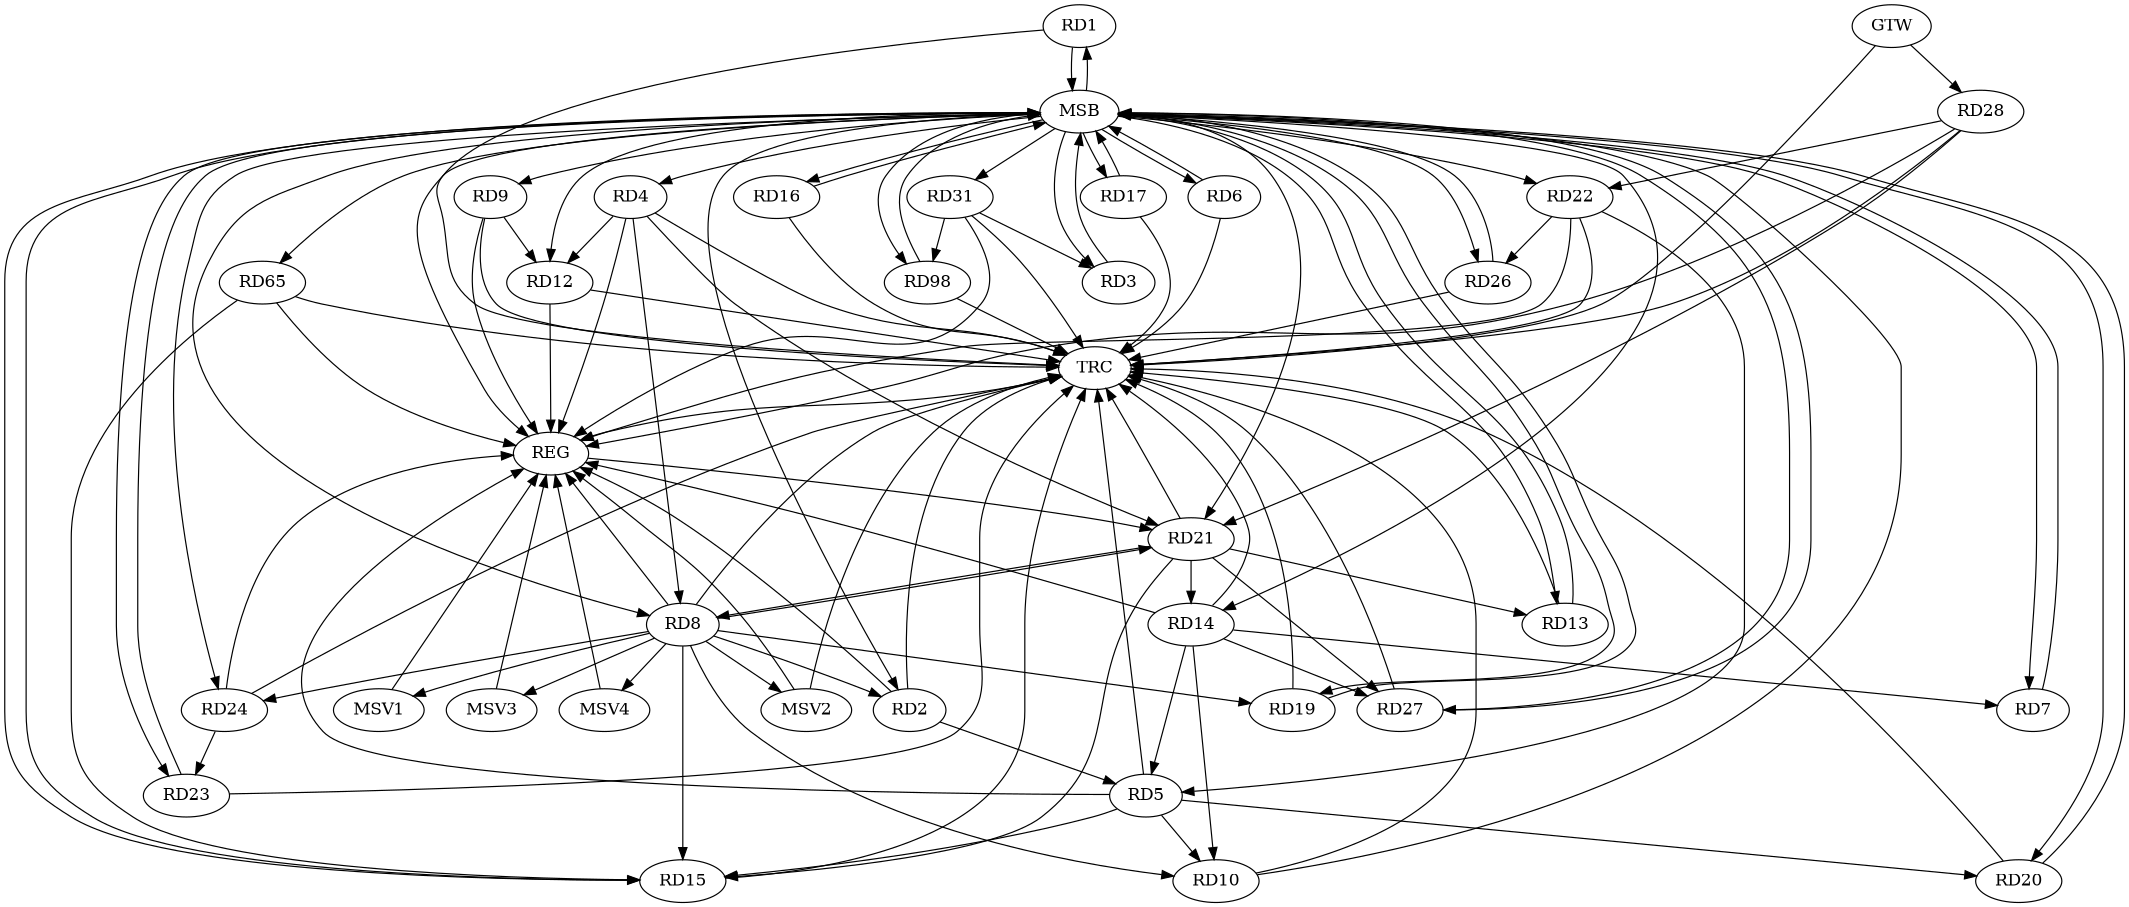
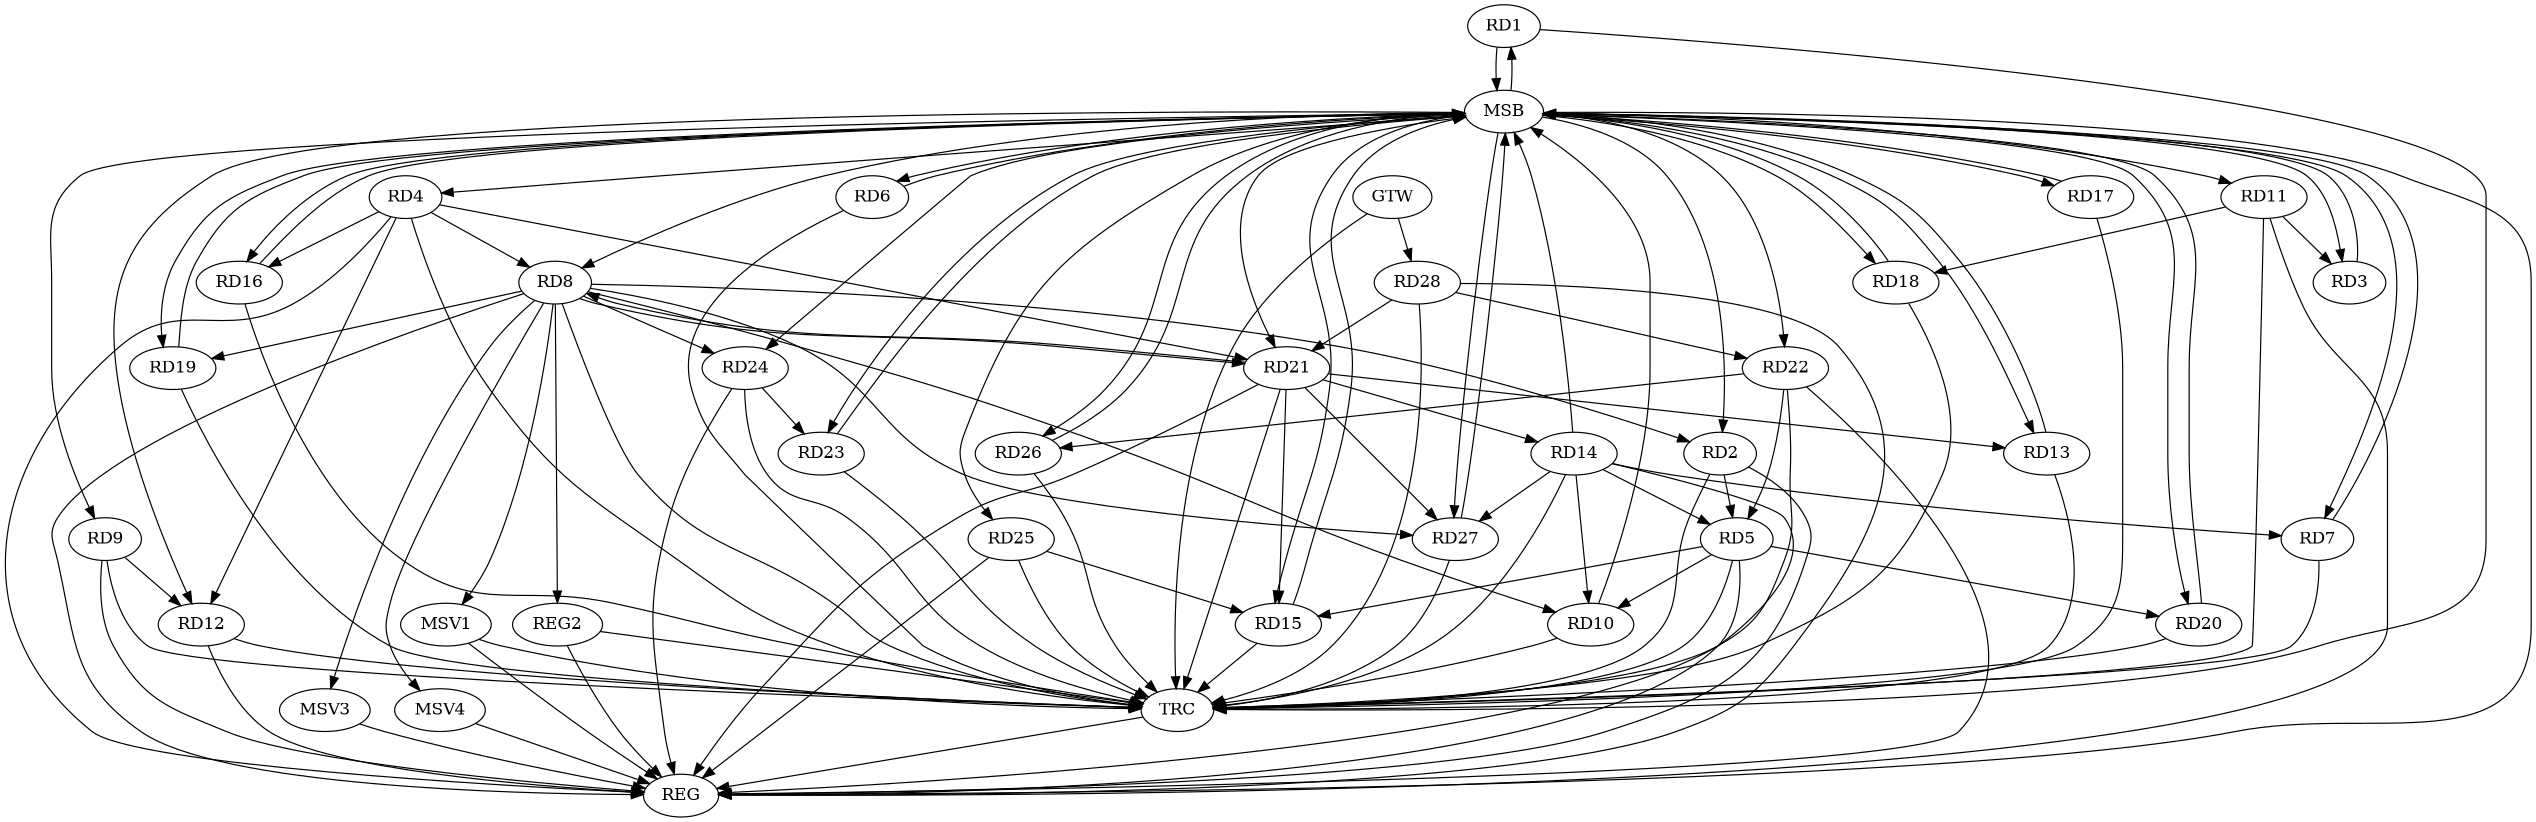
node "RD31": label "RD31" -> "RD11"
edge "MSB" -> "RD14": reversed
edge "RD4" -> "RD16": added
node "RD65": label "RD65" -> "RD25"
node "RD98": label "RD98" -> "RD18"
edge "REG" -> "RD21": reversed
edge "MSV1" -> "TRC": added
edge "RD7" -> "TRC": added
node "MSV2": label "MSV2" -> "REG2"
edge "RD8" -> "RD15": now "RD8" -> "RD27"
